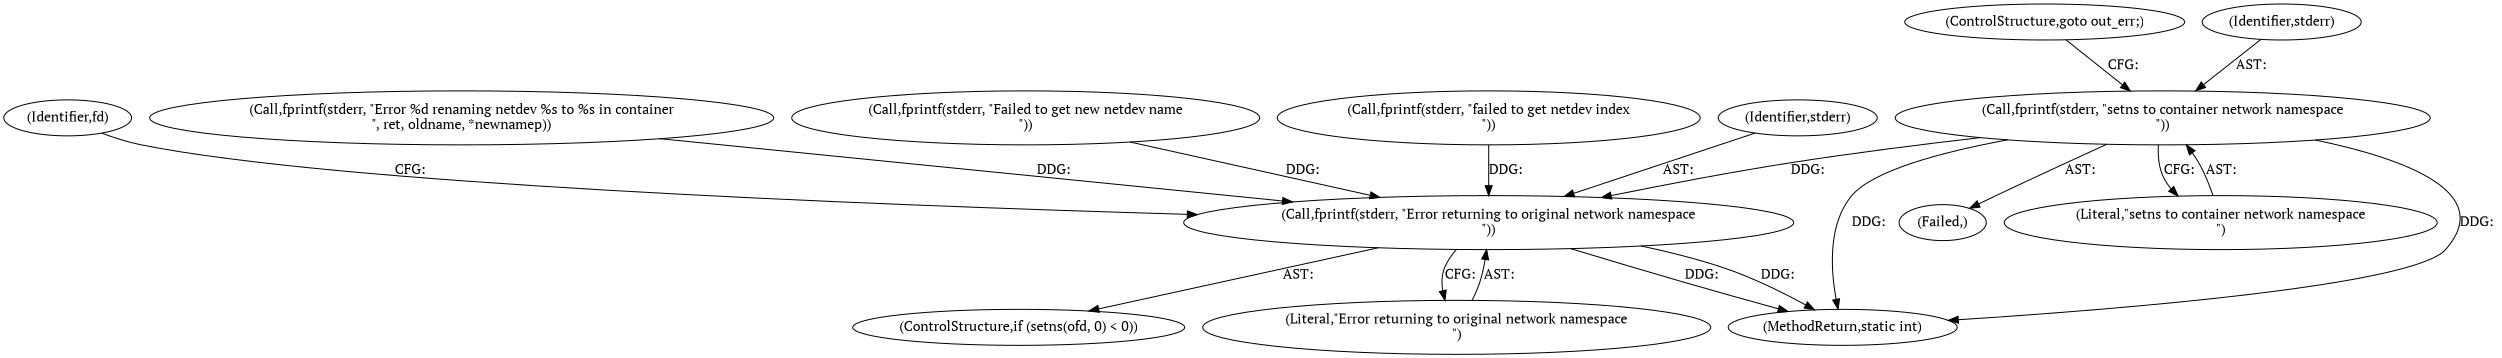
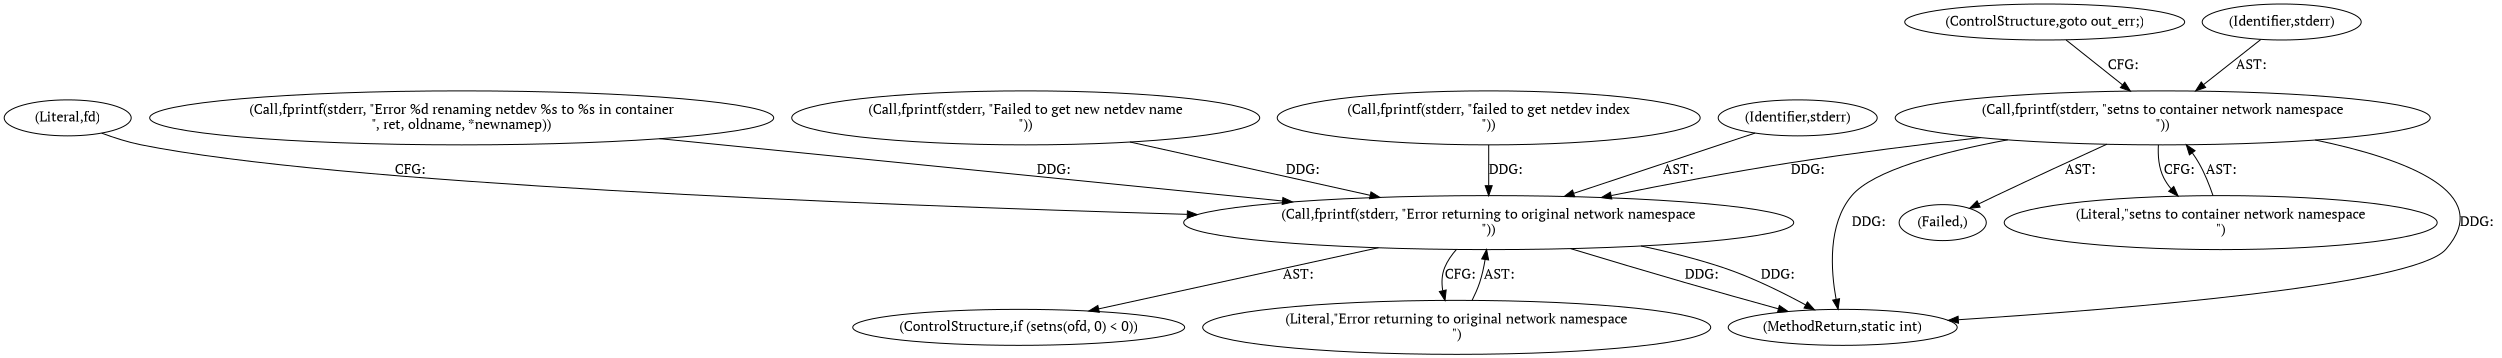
node "(Identifier,fd)": label "(Identifier,fd)" -> "(Literal,fd)"
